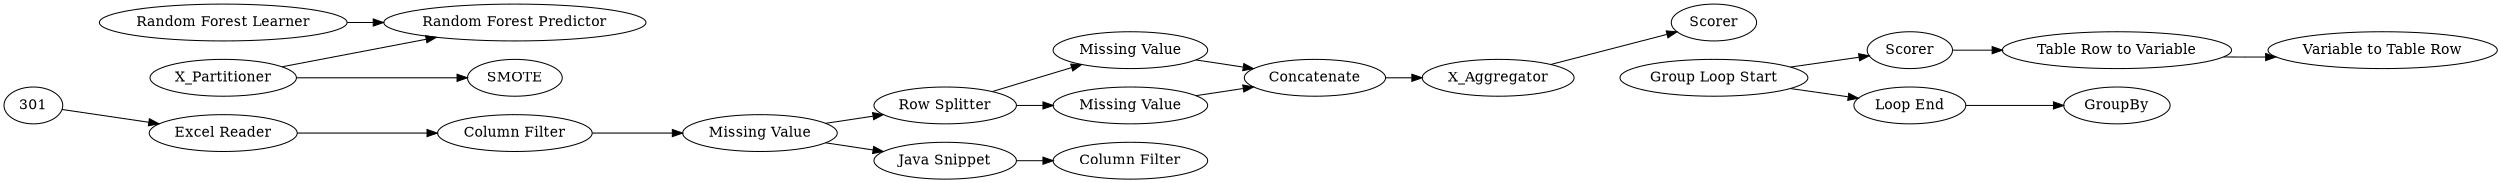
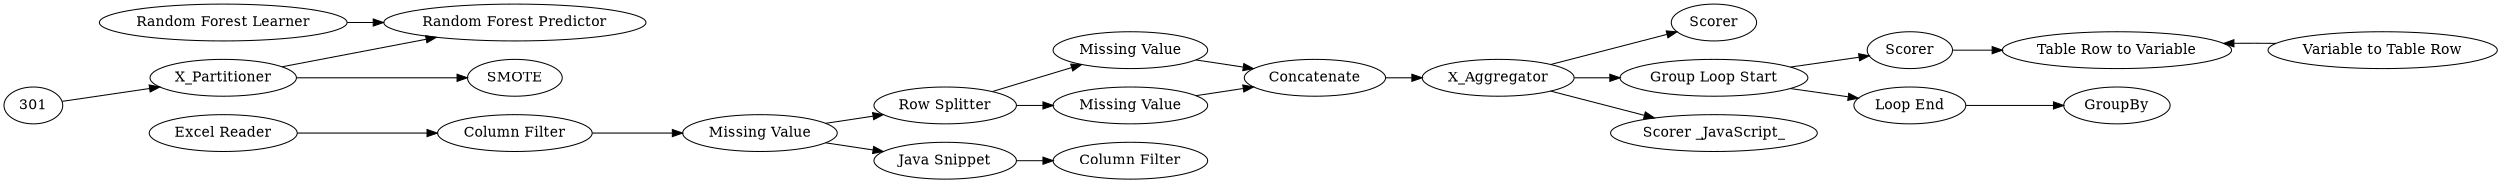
edge "Table Row to Variable" -> "Variable to Table Row": reversed
edge "X_Aggregator" -> "Group Loop Start": added
edge "301" -> "Excel Reader": now "301" -> "X_Partitioner"
node "Scorer _JavaScript_": added
